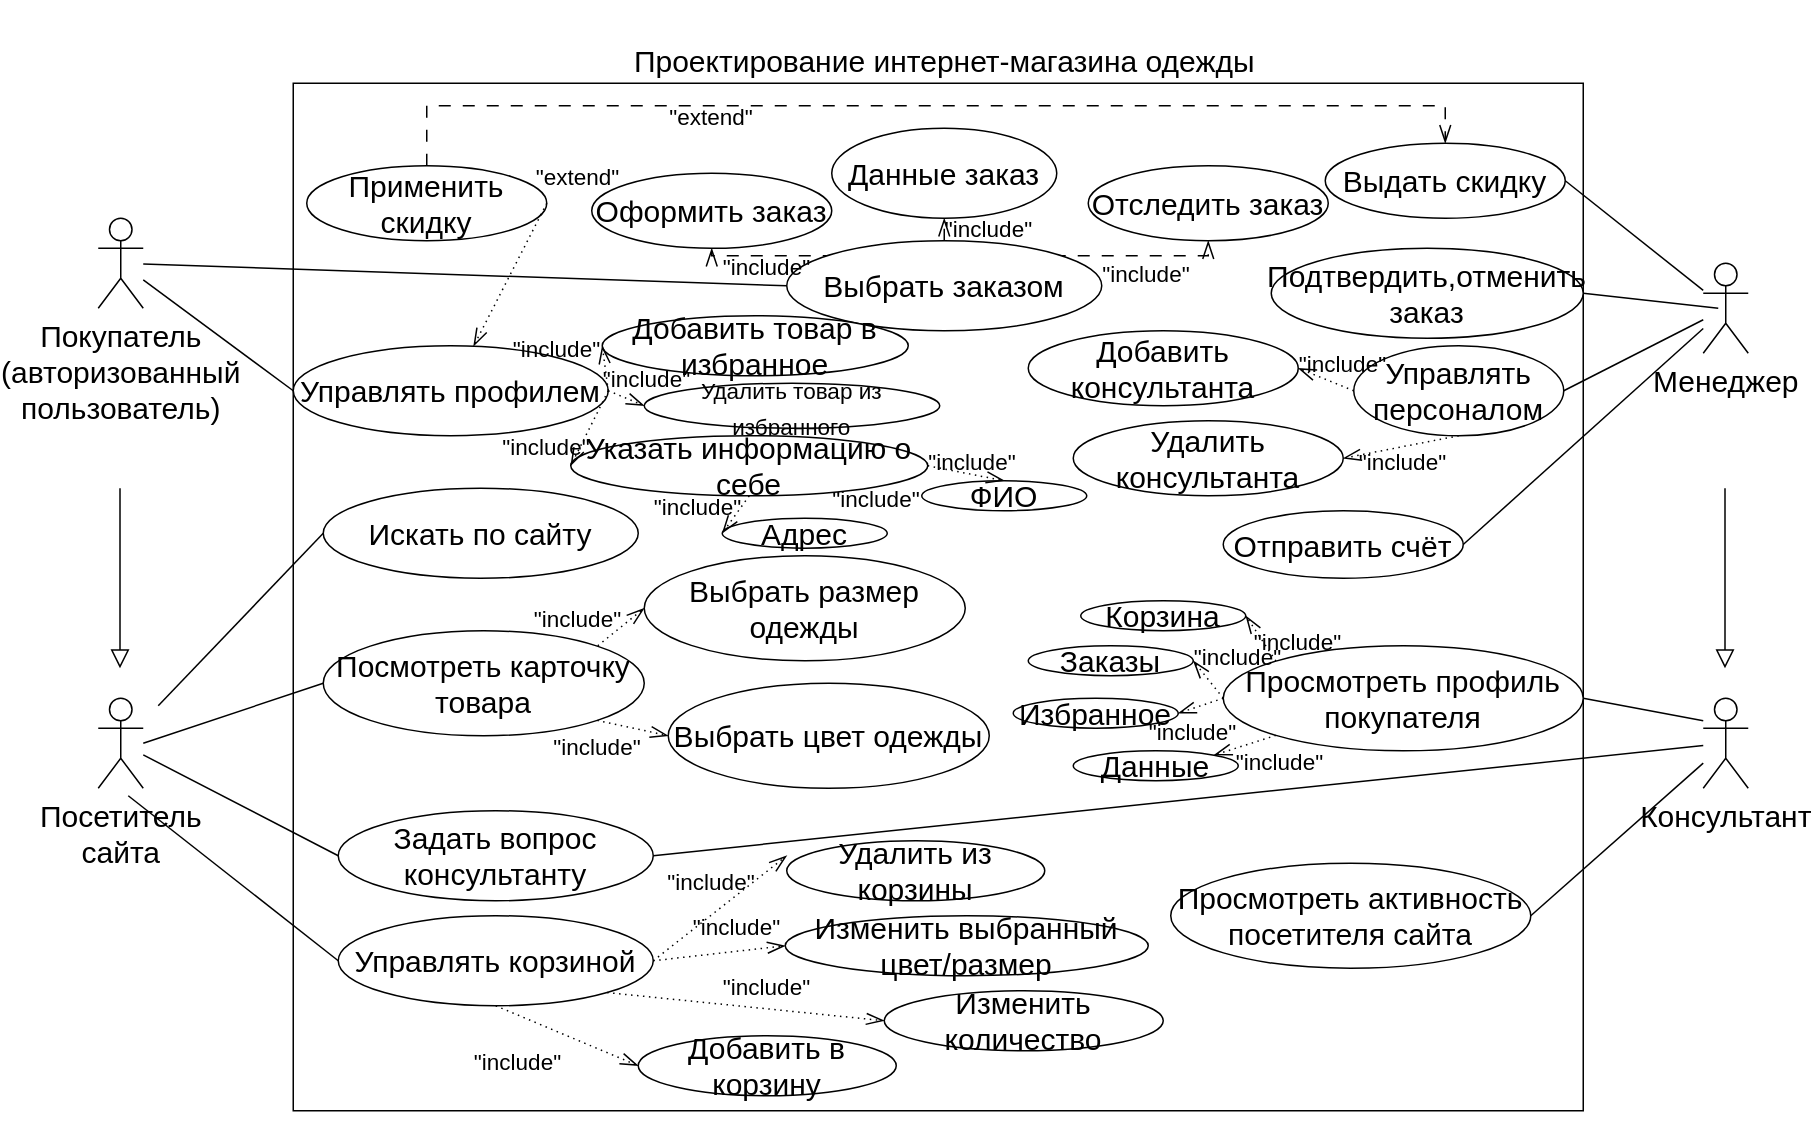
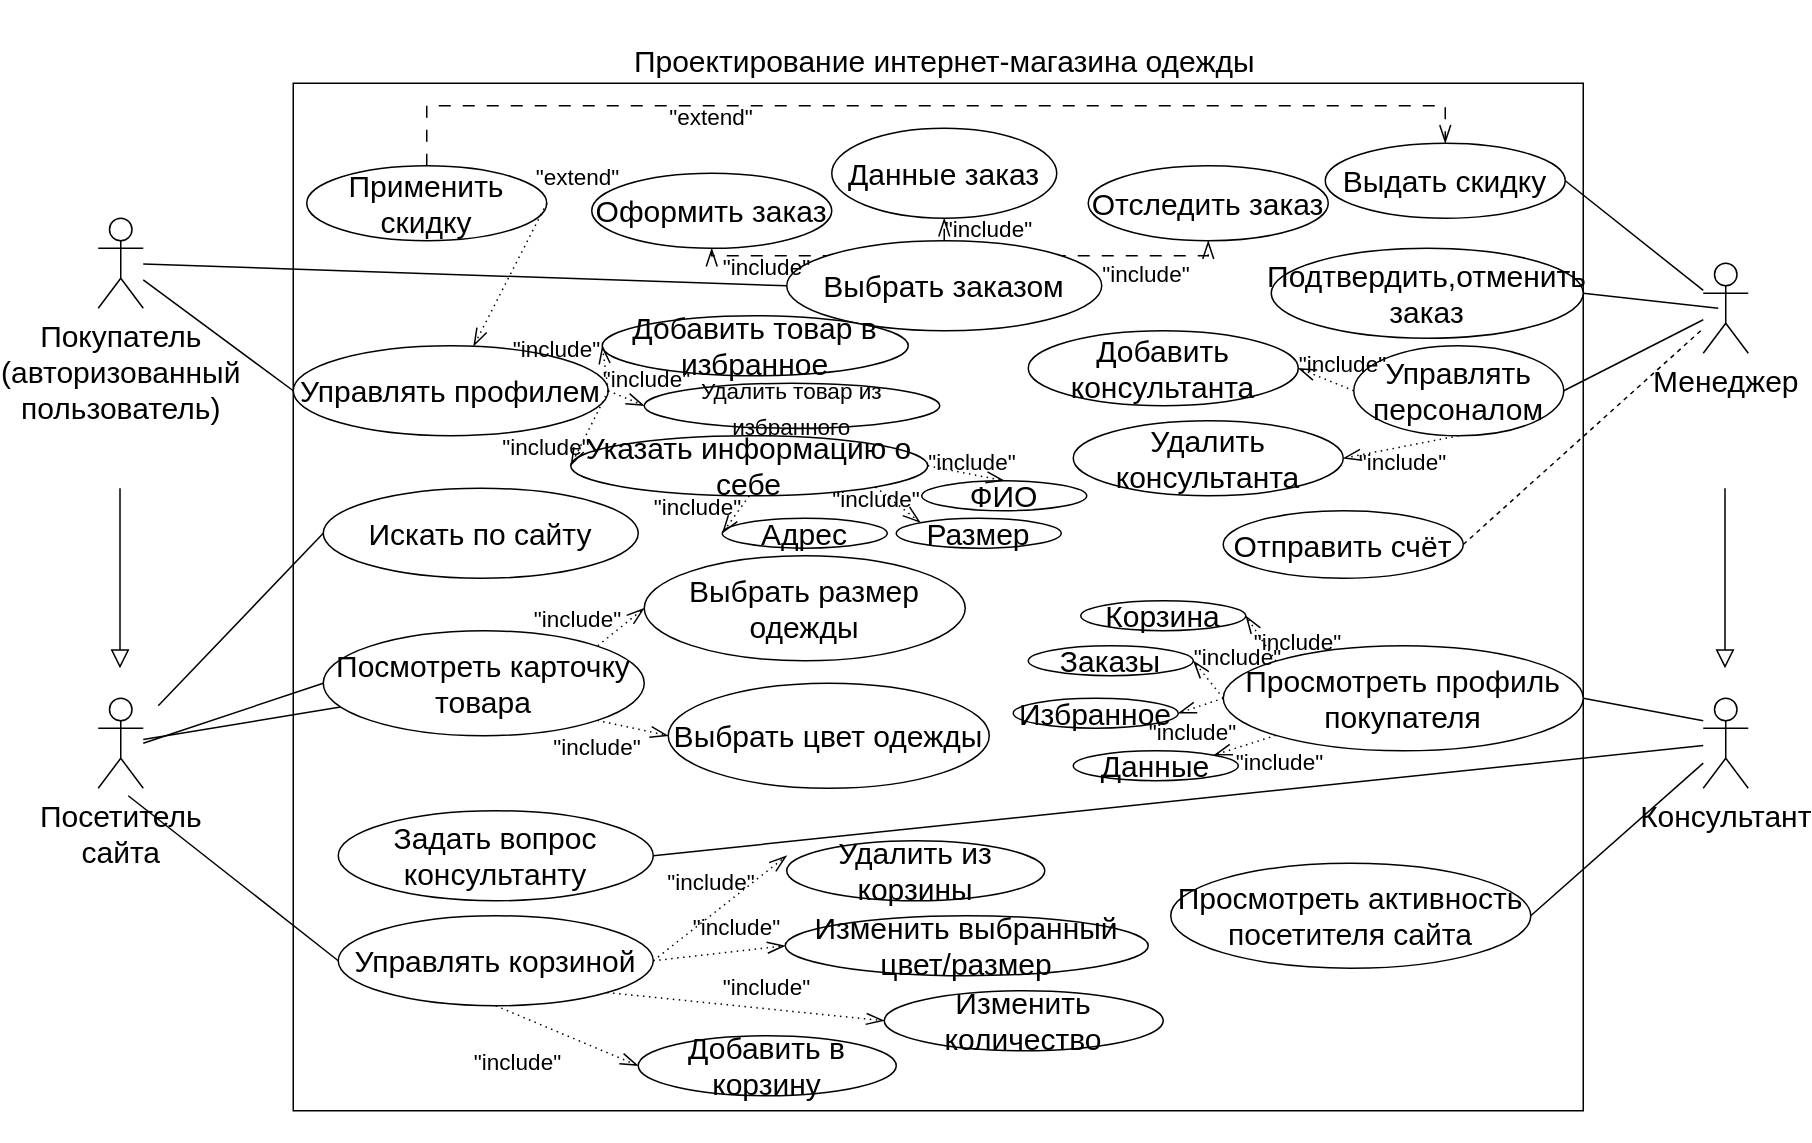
edge "Менеджер" -- "Отправить счёт": style solid -> dashed
edge "Указать информацию о себе" -> "Размер": added
node "Размер": added
edge "Посетитель сайта" -- "Задать вопрос консультанту": now "Посетитель сайта" -- "Посмотреть карточку товара"
